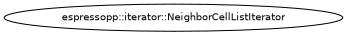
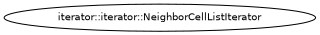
node "espressopp::iterator::NeighborCellListIterator": label "espressopp::iterator::NeighborCellListIterator" -> "iterator::iterator::NeighborCellListIterator"
